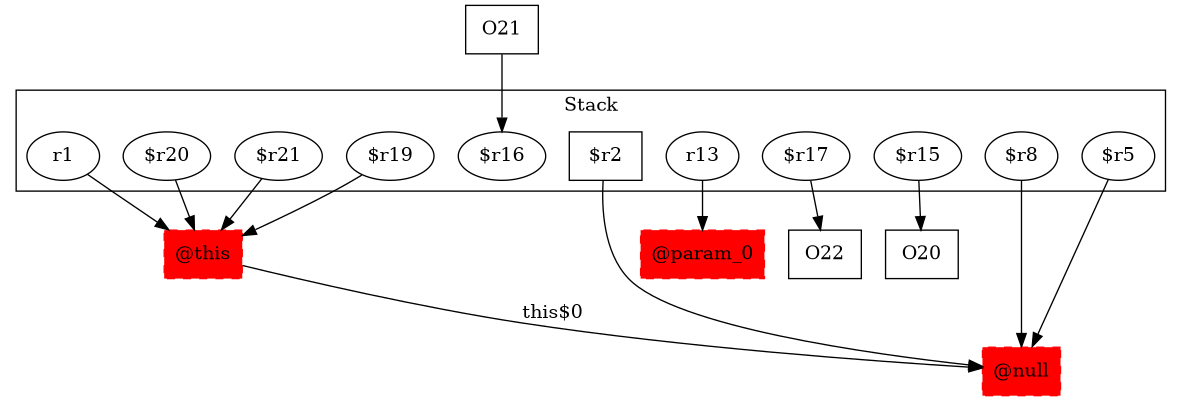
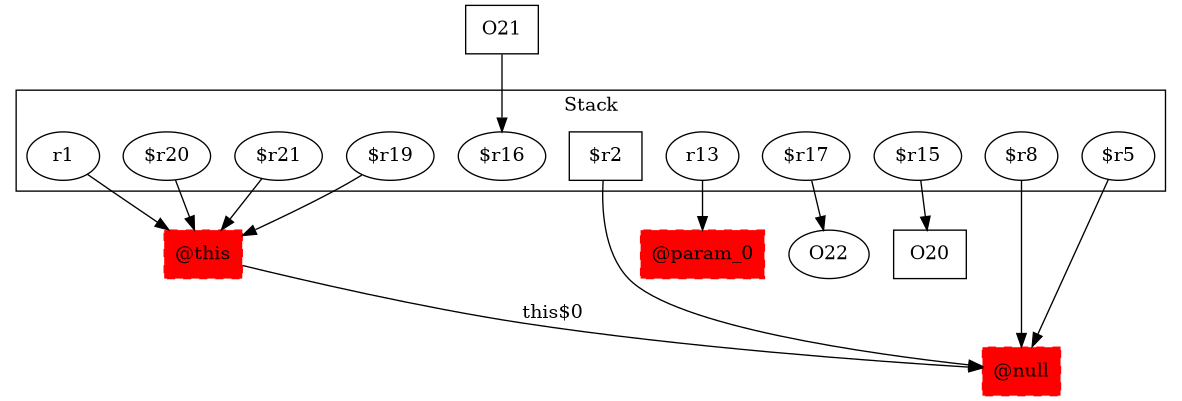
node "O22": shape box -> ellipse
